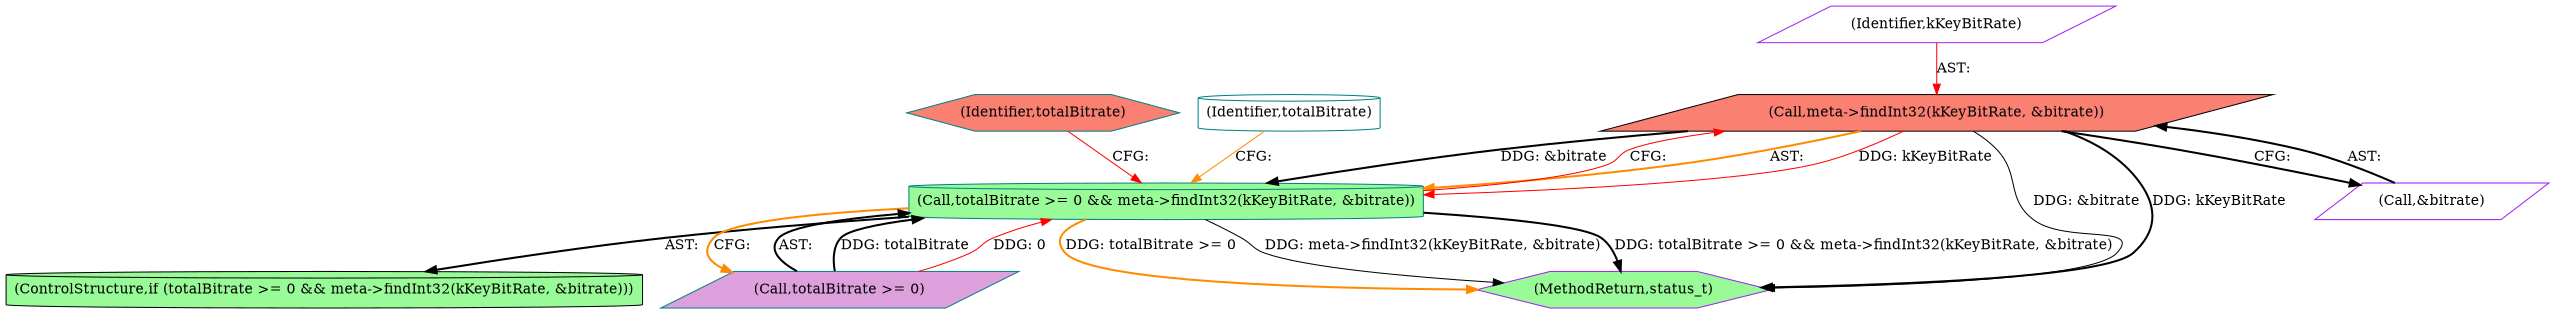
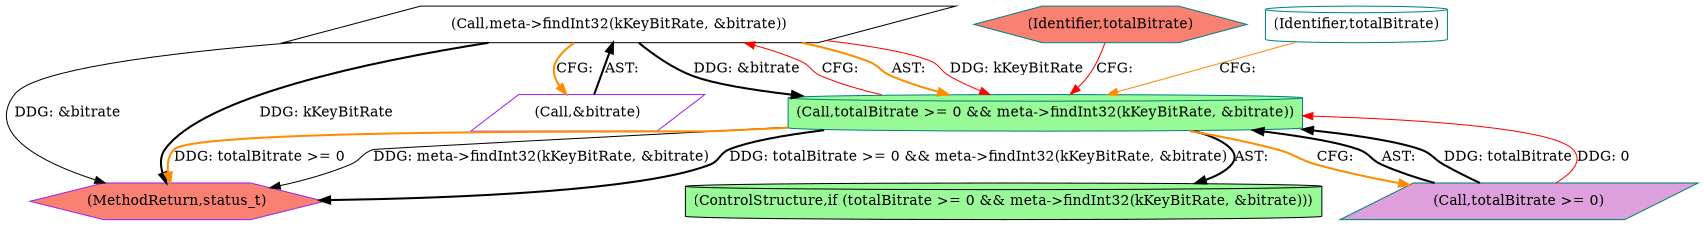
node "(Identifier,kKeyBitRate)": removed
node "(Call,meta->findInt32(kKeyBitRate, &bitrate))": fillcolor salmon -> white
edge "(Call,meta->findInt32(kKeyBitRate, &bitrate))" -> "(Call,&bitrate)": color black -> darkorange
node "(MethodReturn,status_t)": fillcolor palegreen -> salmon
